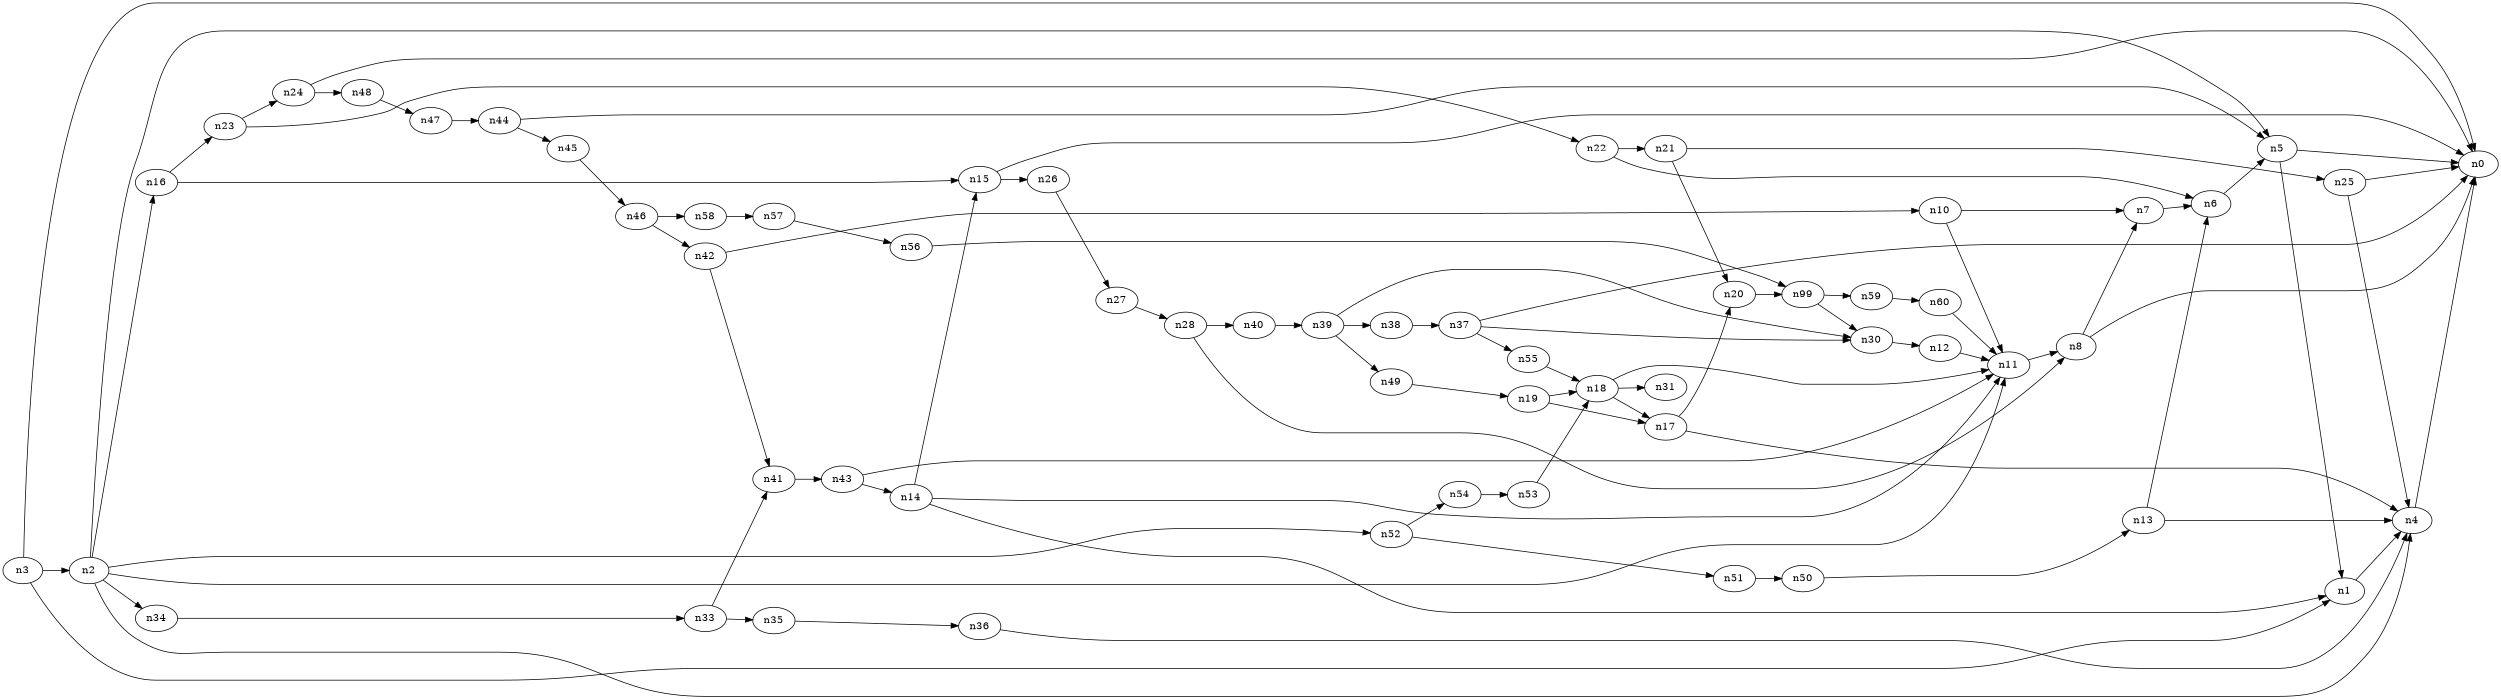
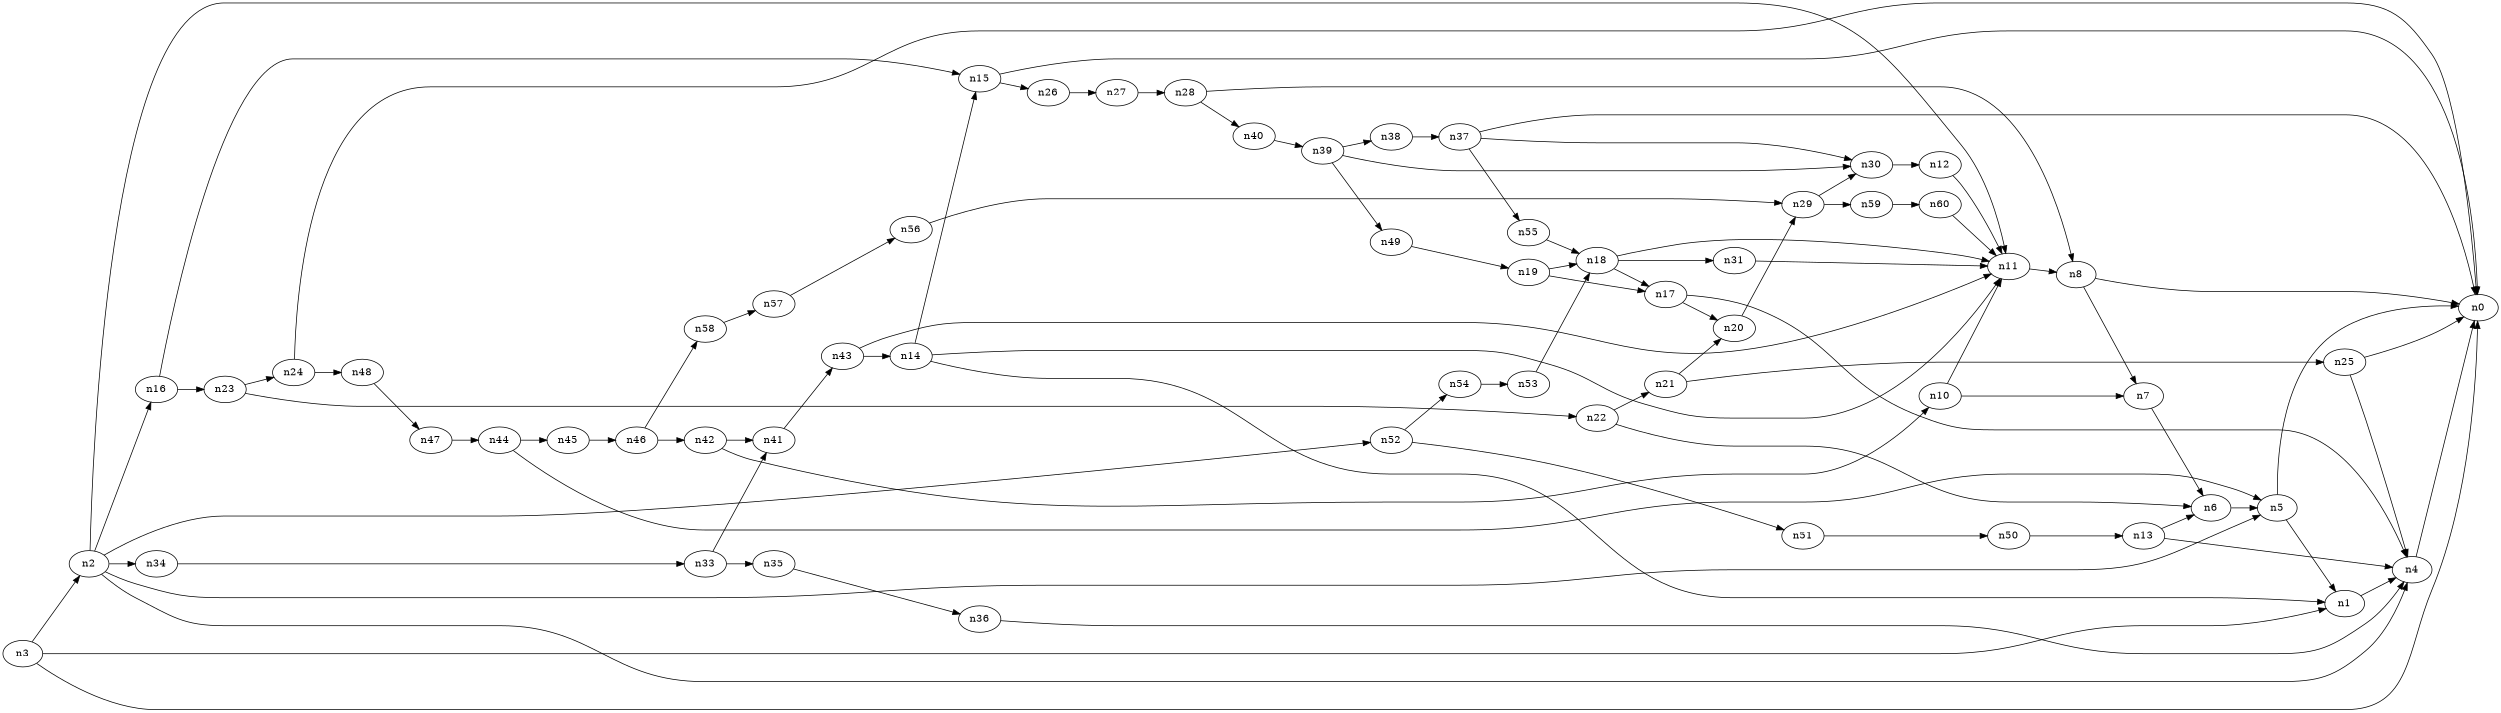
edge "n31" -> "n11": added
node "n99": label "n99" -> "n29"
